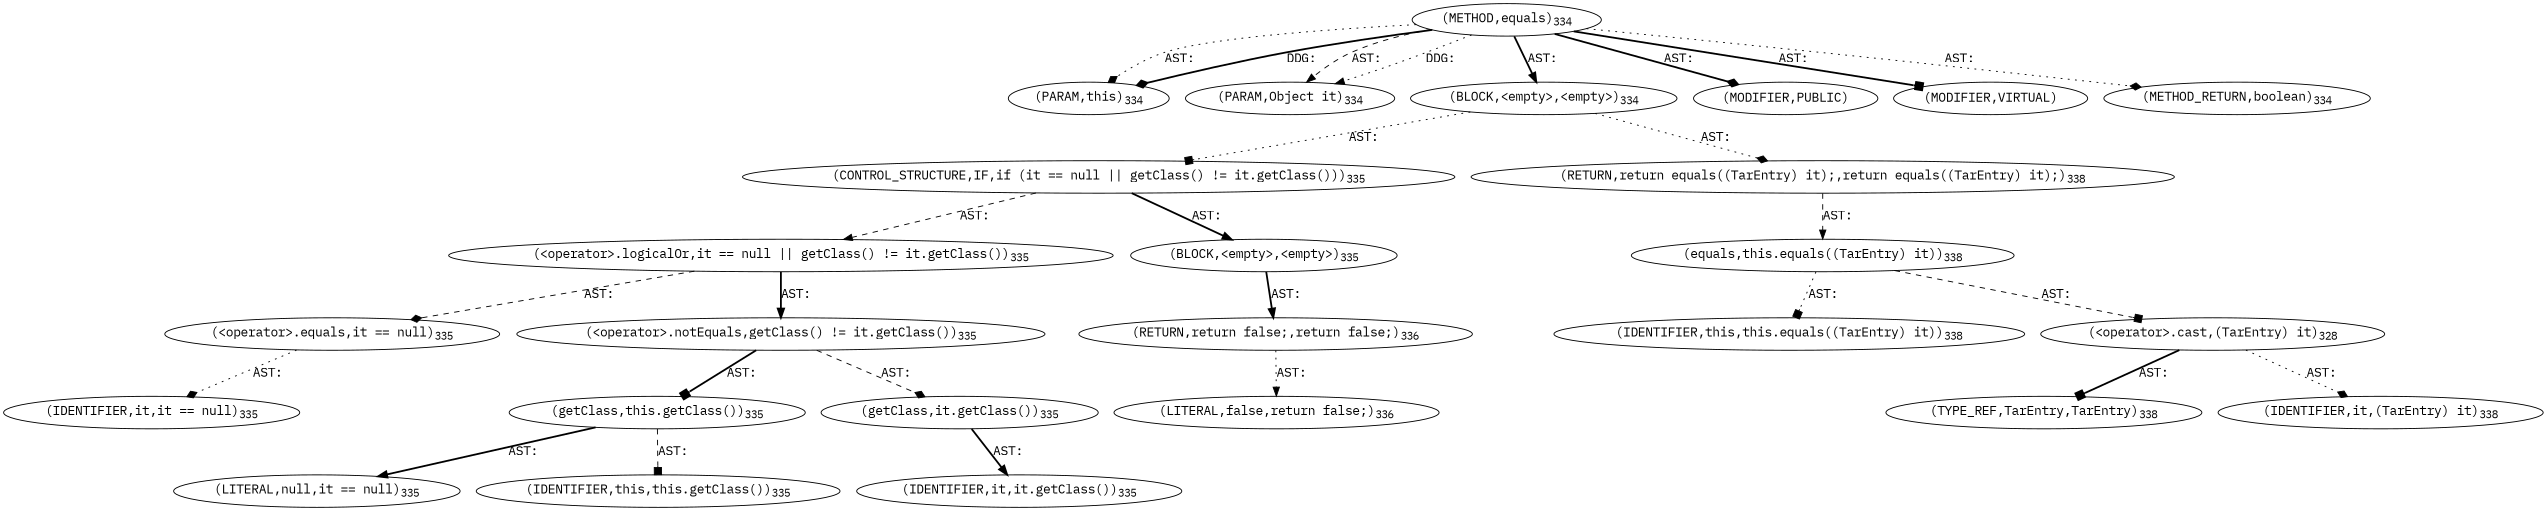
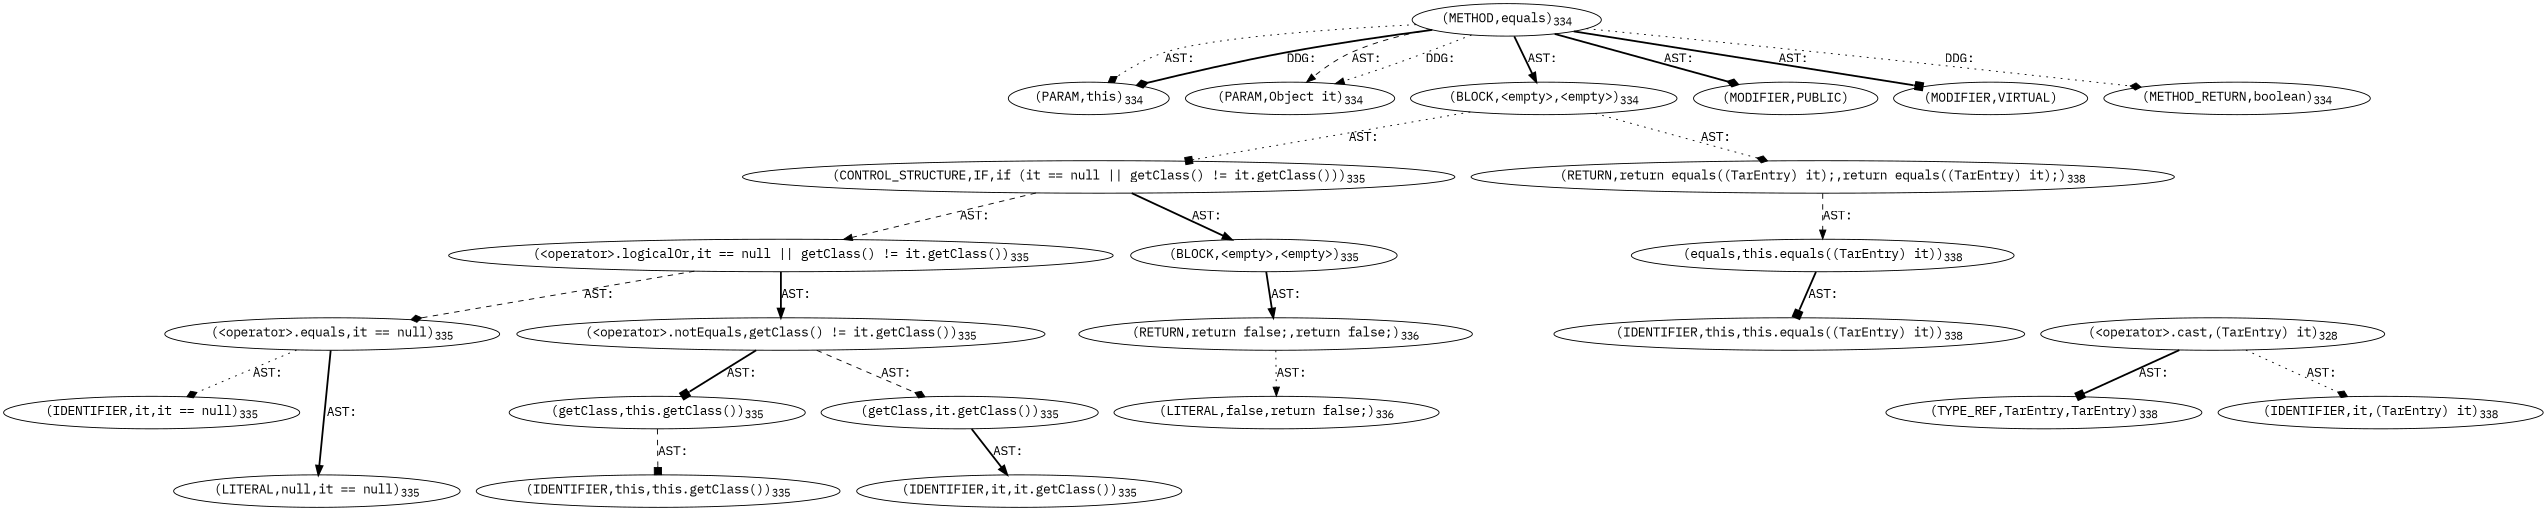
edge "(METHOD,equals)" -> "(METHOD_RETURN,boolean)": label "AST: " -> "DDG: "
edge "(equals,this.equals((TarEntry) it))" -> "(IDENTIFIER,this,this.equals((TarEntry) it))": style dotted -> bold
edge "(equals,this.equals((TarEntry) it))" -> "(<operator>.cast,(TarEntry) it)": removed, label "AST:"
edge "(getClass,this.getClass())" -> "(LITERAL,null,it == null)": now "(<operator>.equals,it == null)" -> "(LITERAL,null,it == null)"
